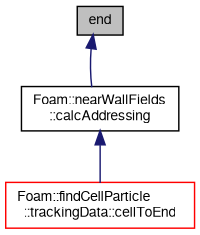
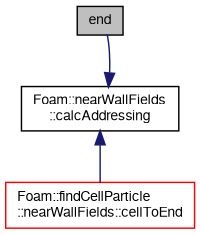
edge "Foam::nearWallFields ::calcAddressing" -> "end": reversed
node "Foam::findCellParticle ::trackingData::cellToEnd": label "Foam::findCellParticle ::trackingData::cellToEnd" -> "Foam::findCellParticle ::nearWallFields::cellToEnd"
